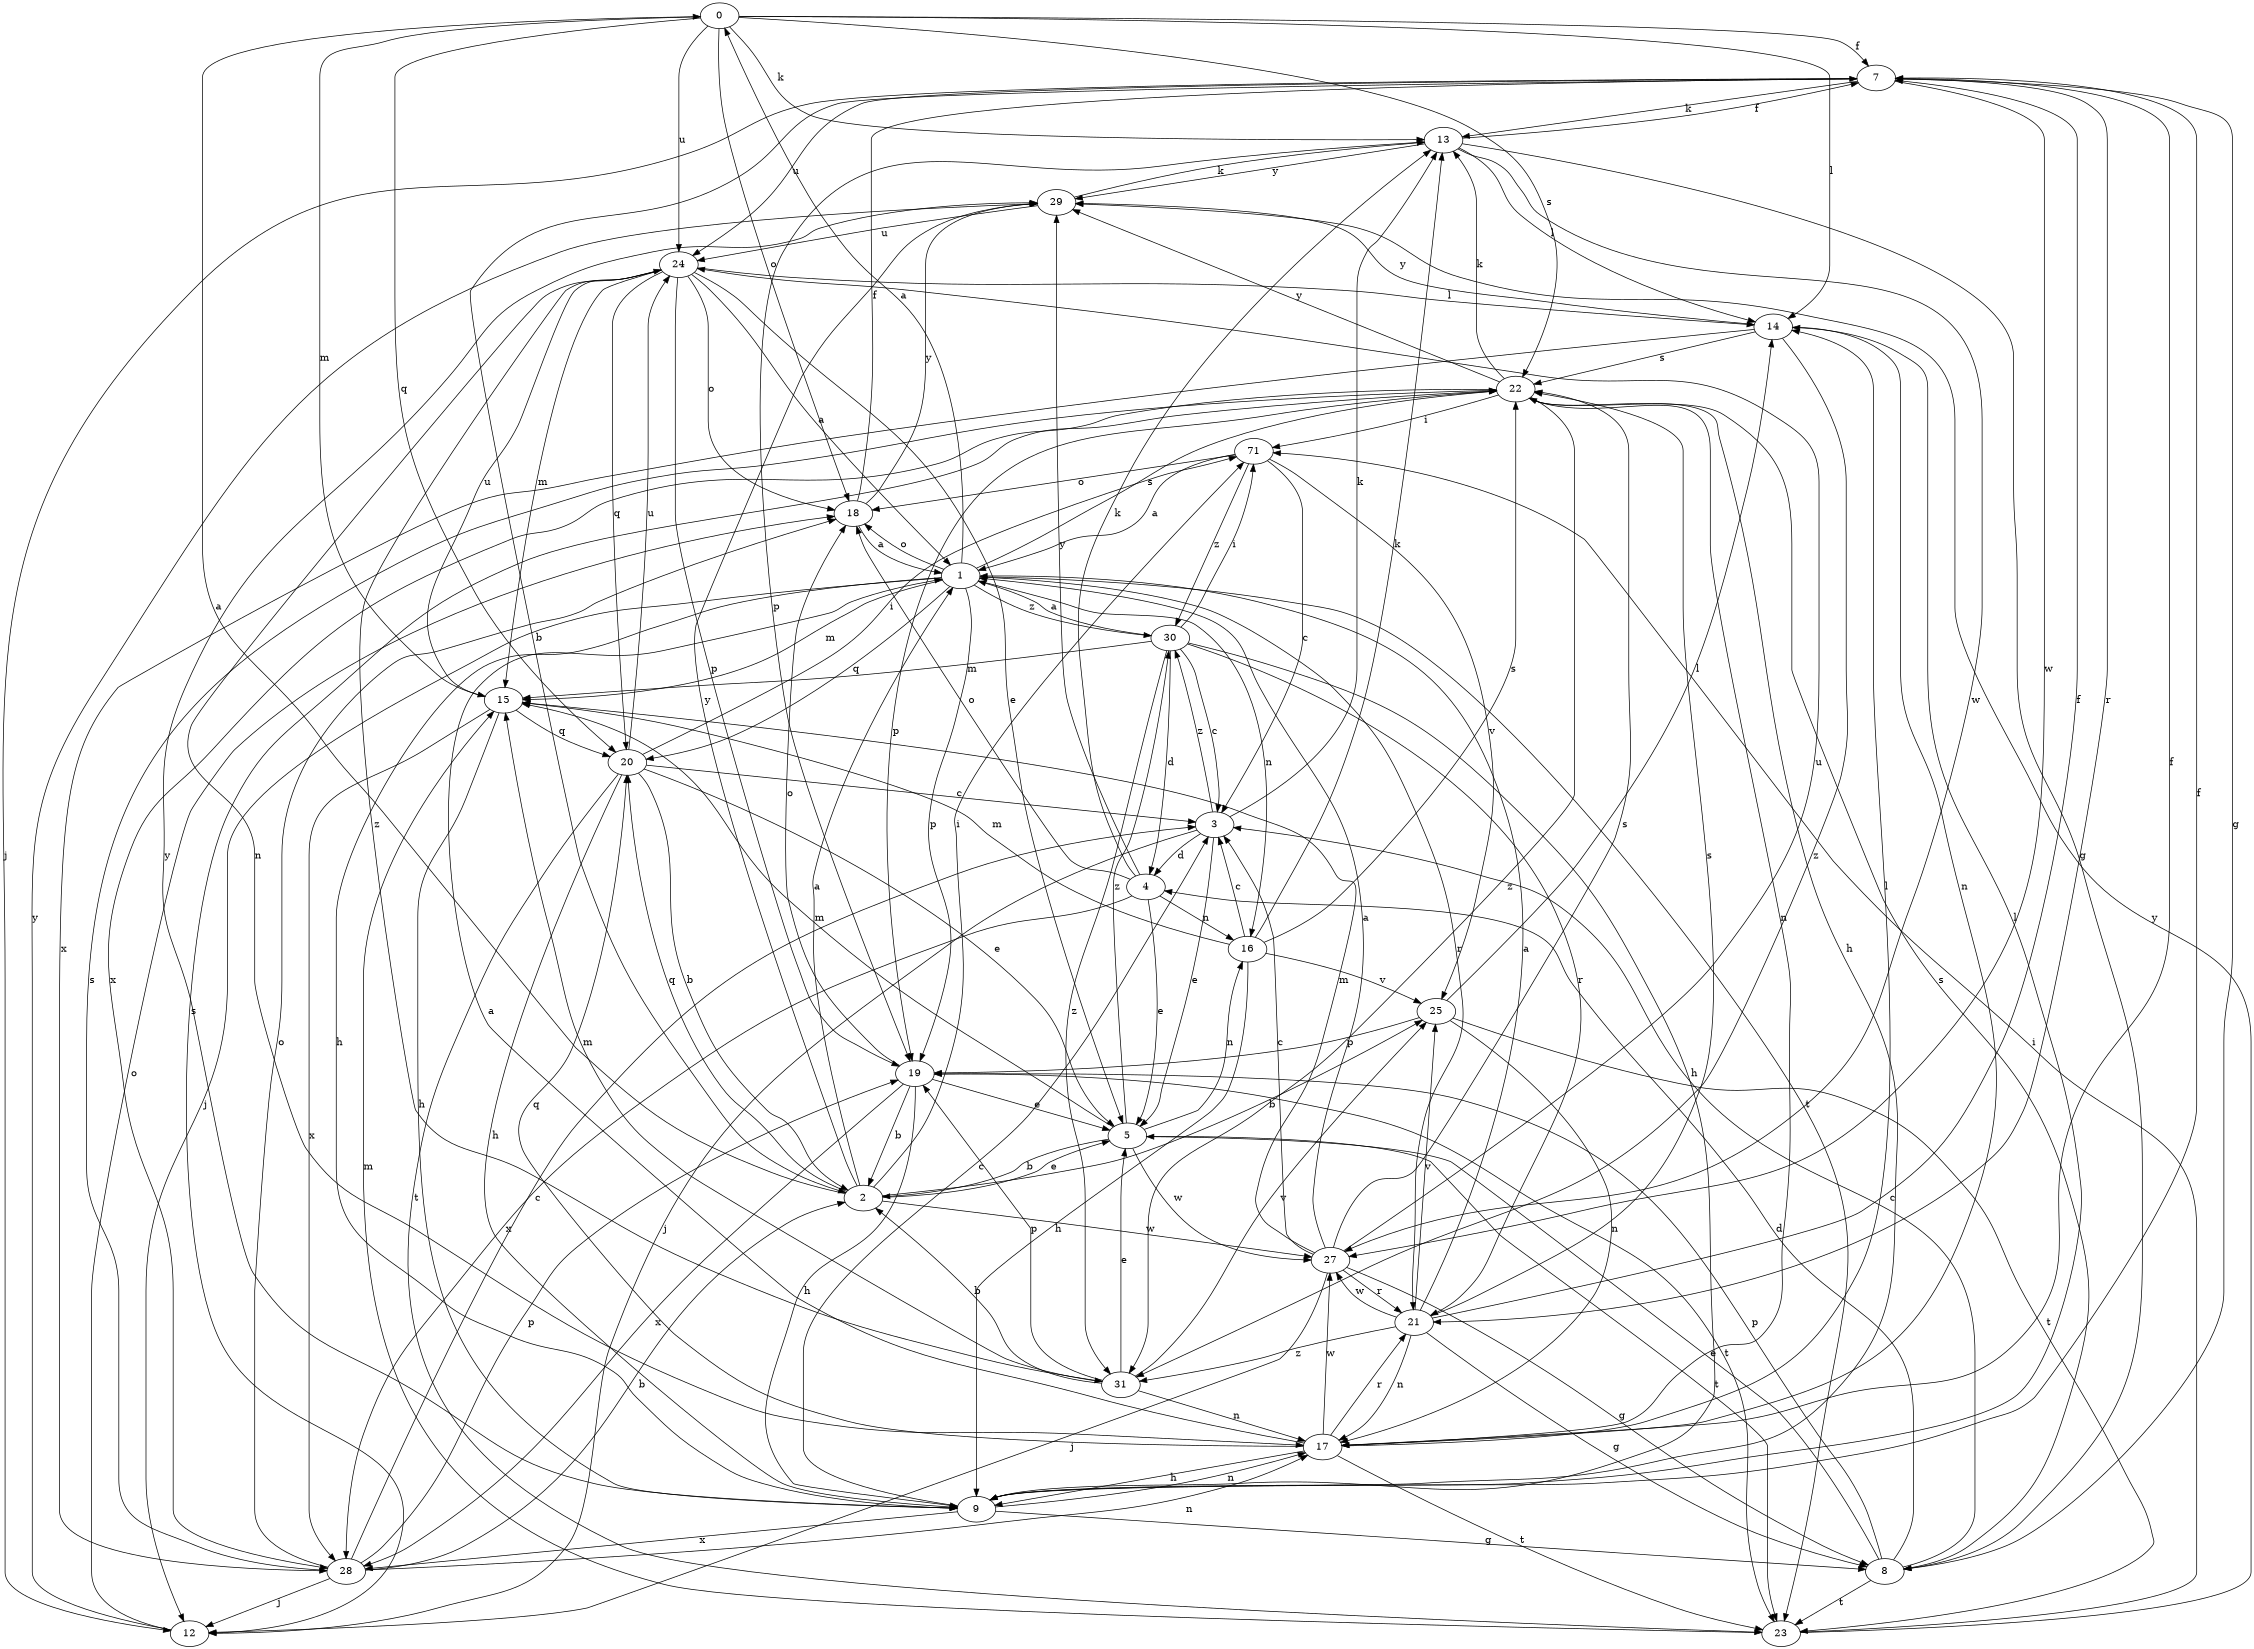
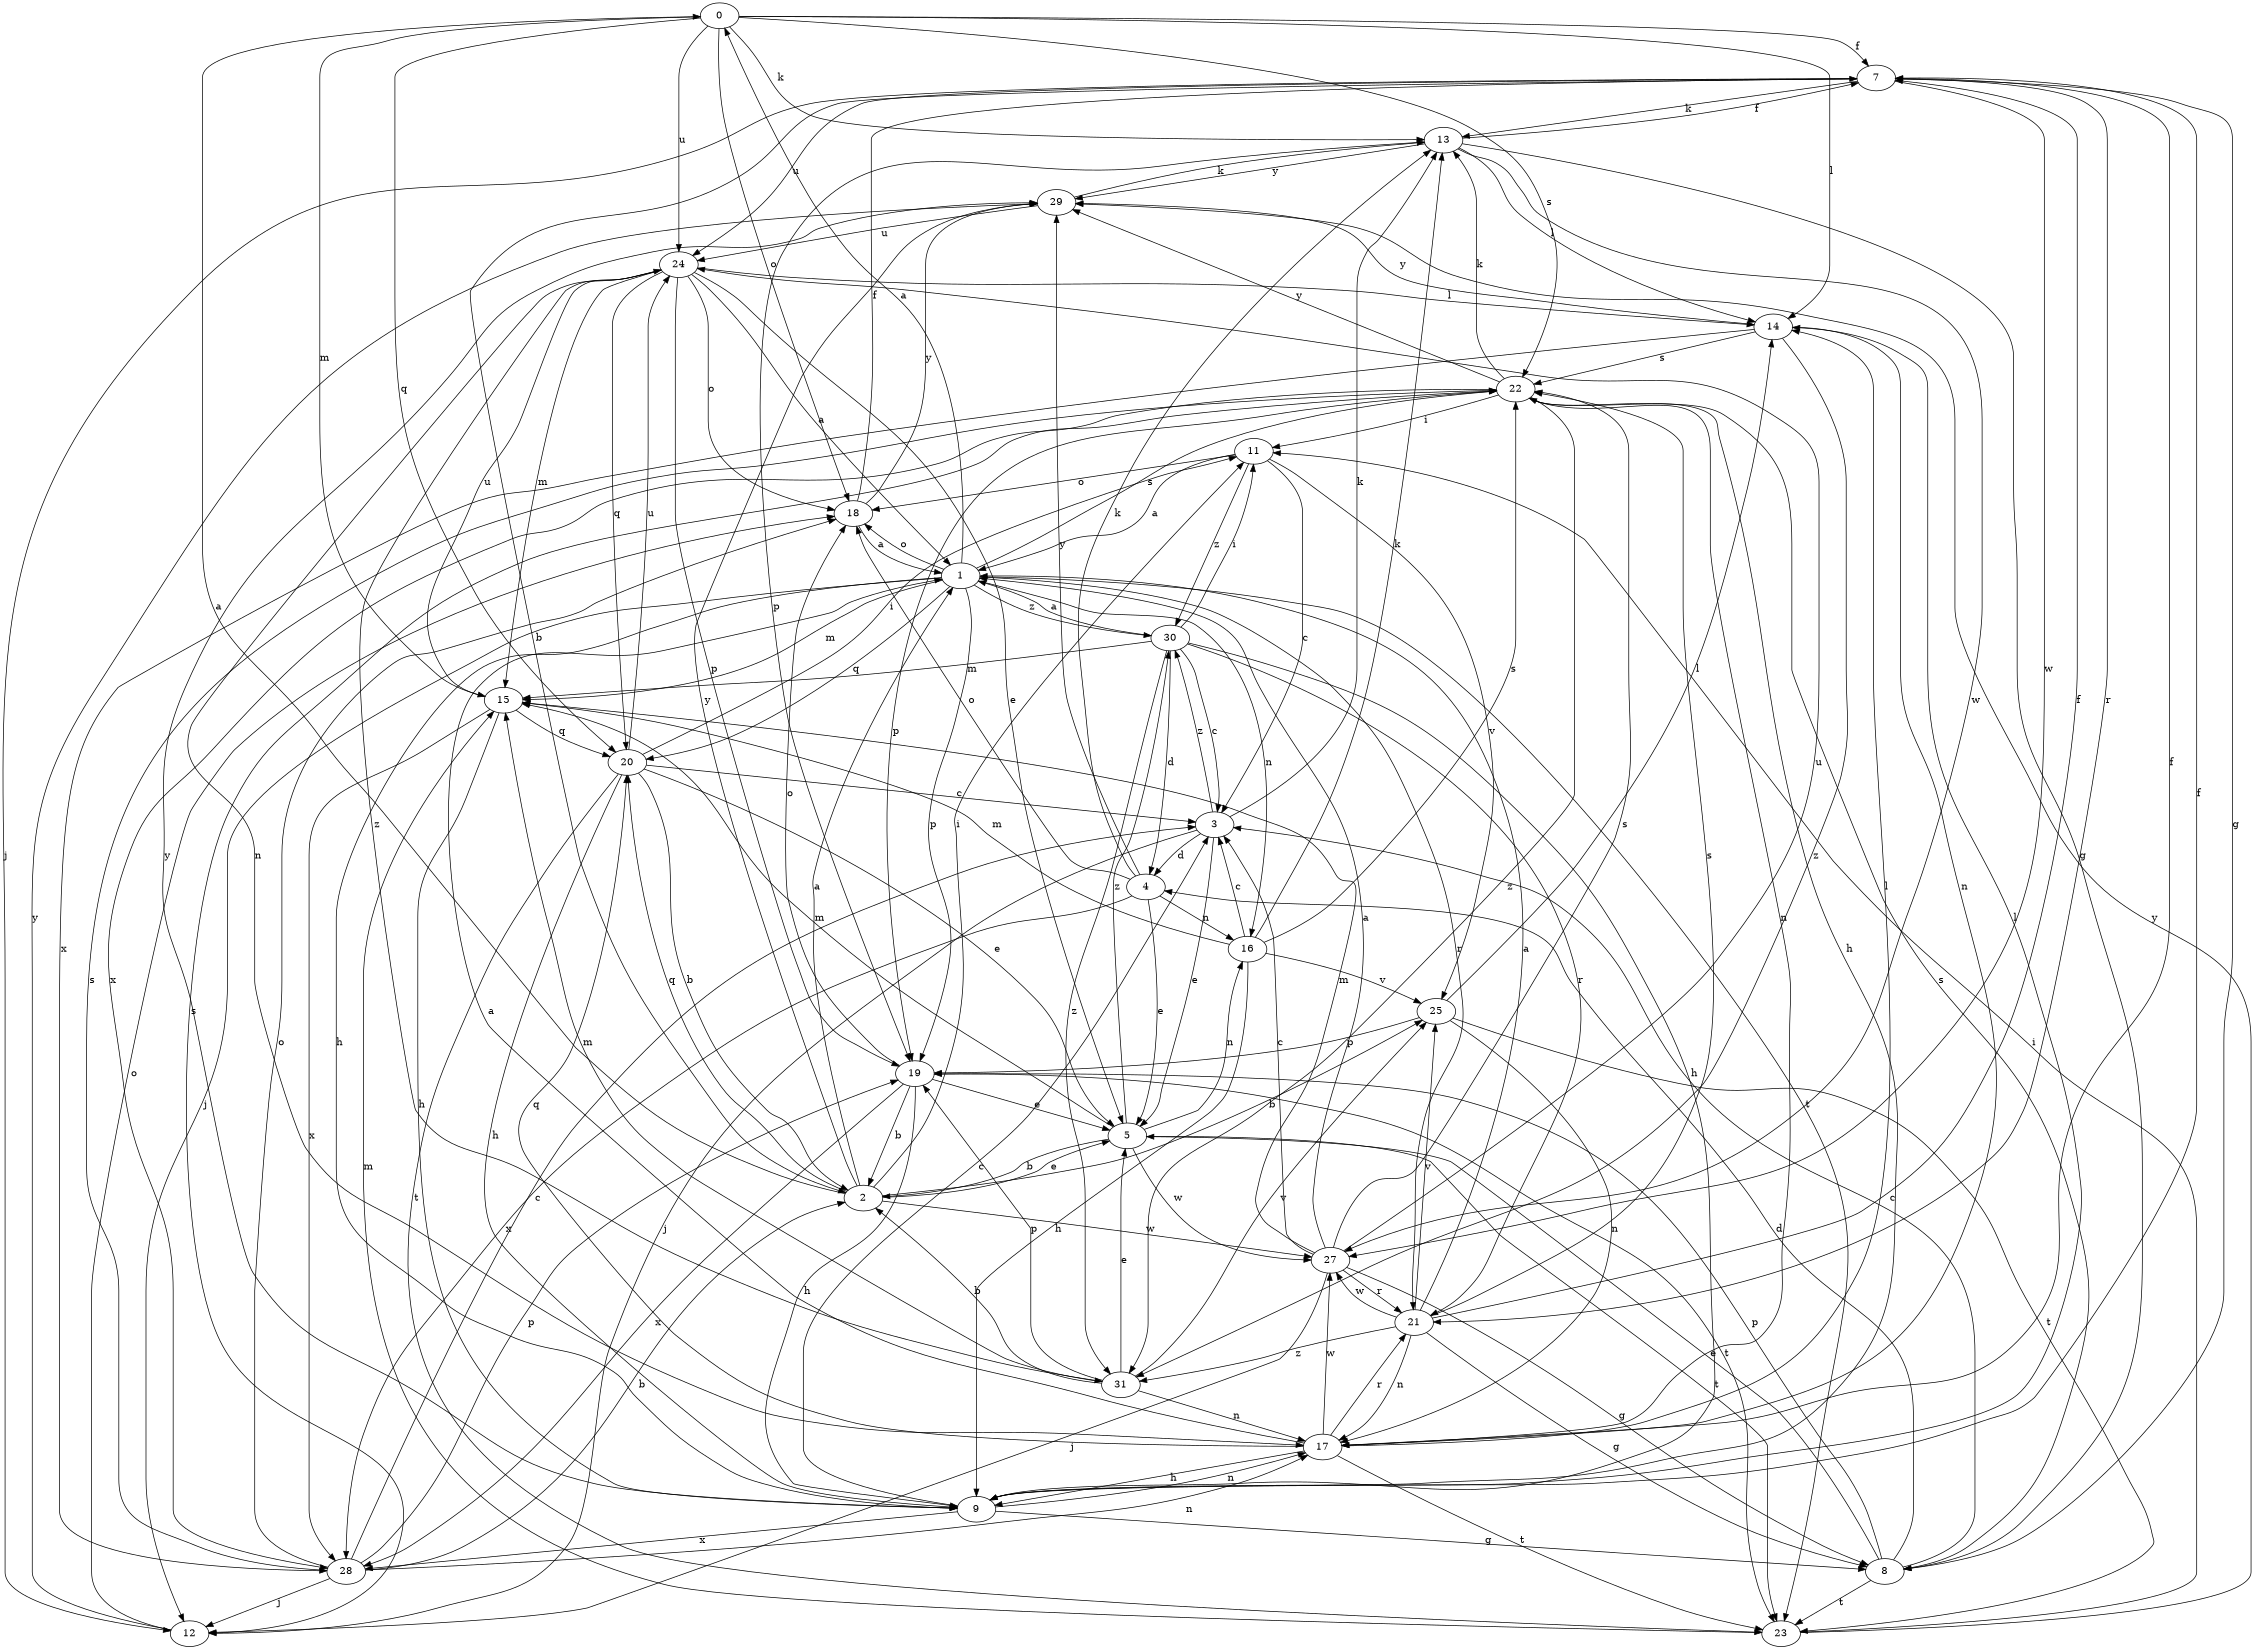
node "71": label "71" -> "11"
